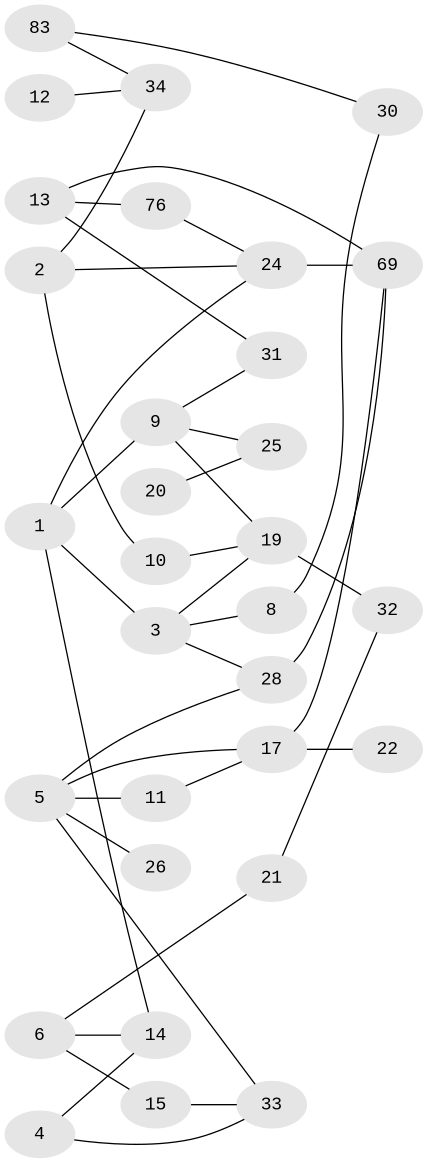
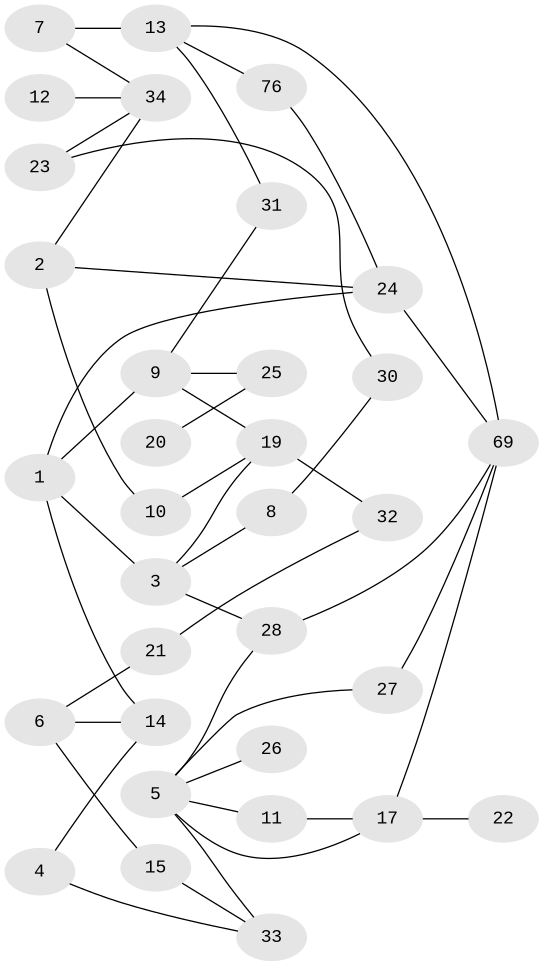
node "7": added
node "83": label "83" -> "23"
node "27": added
